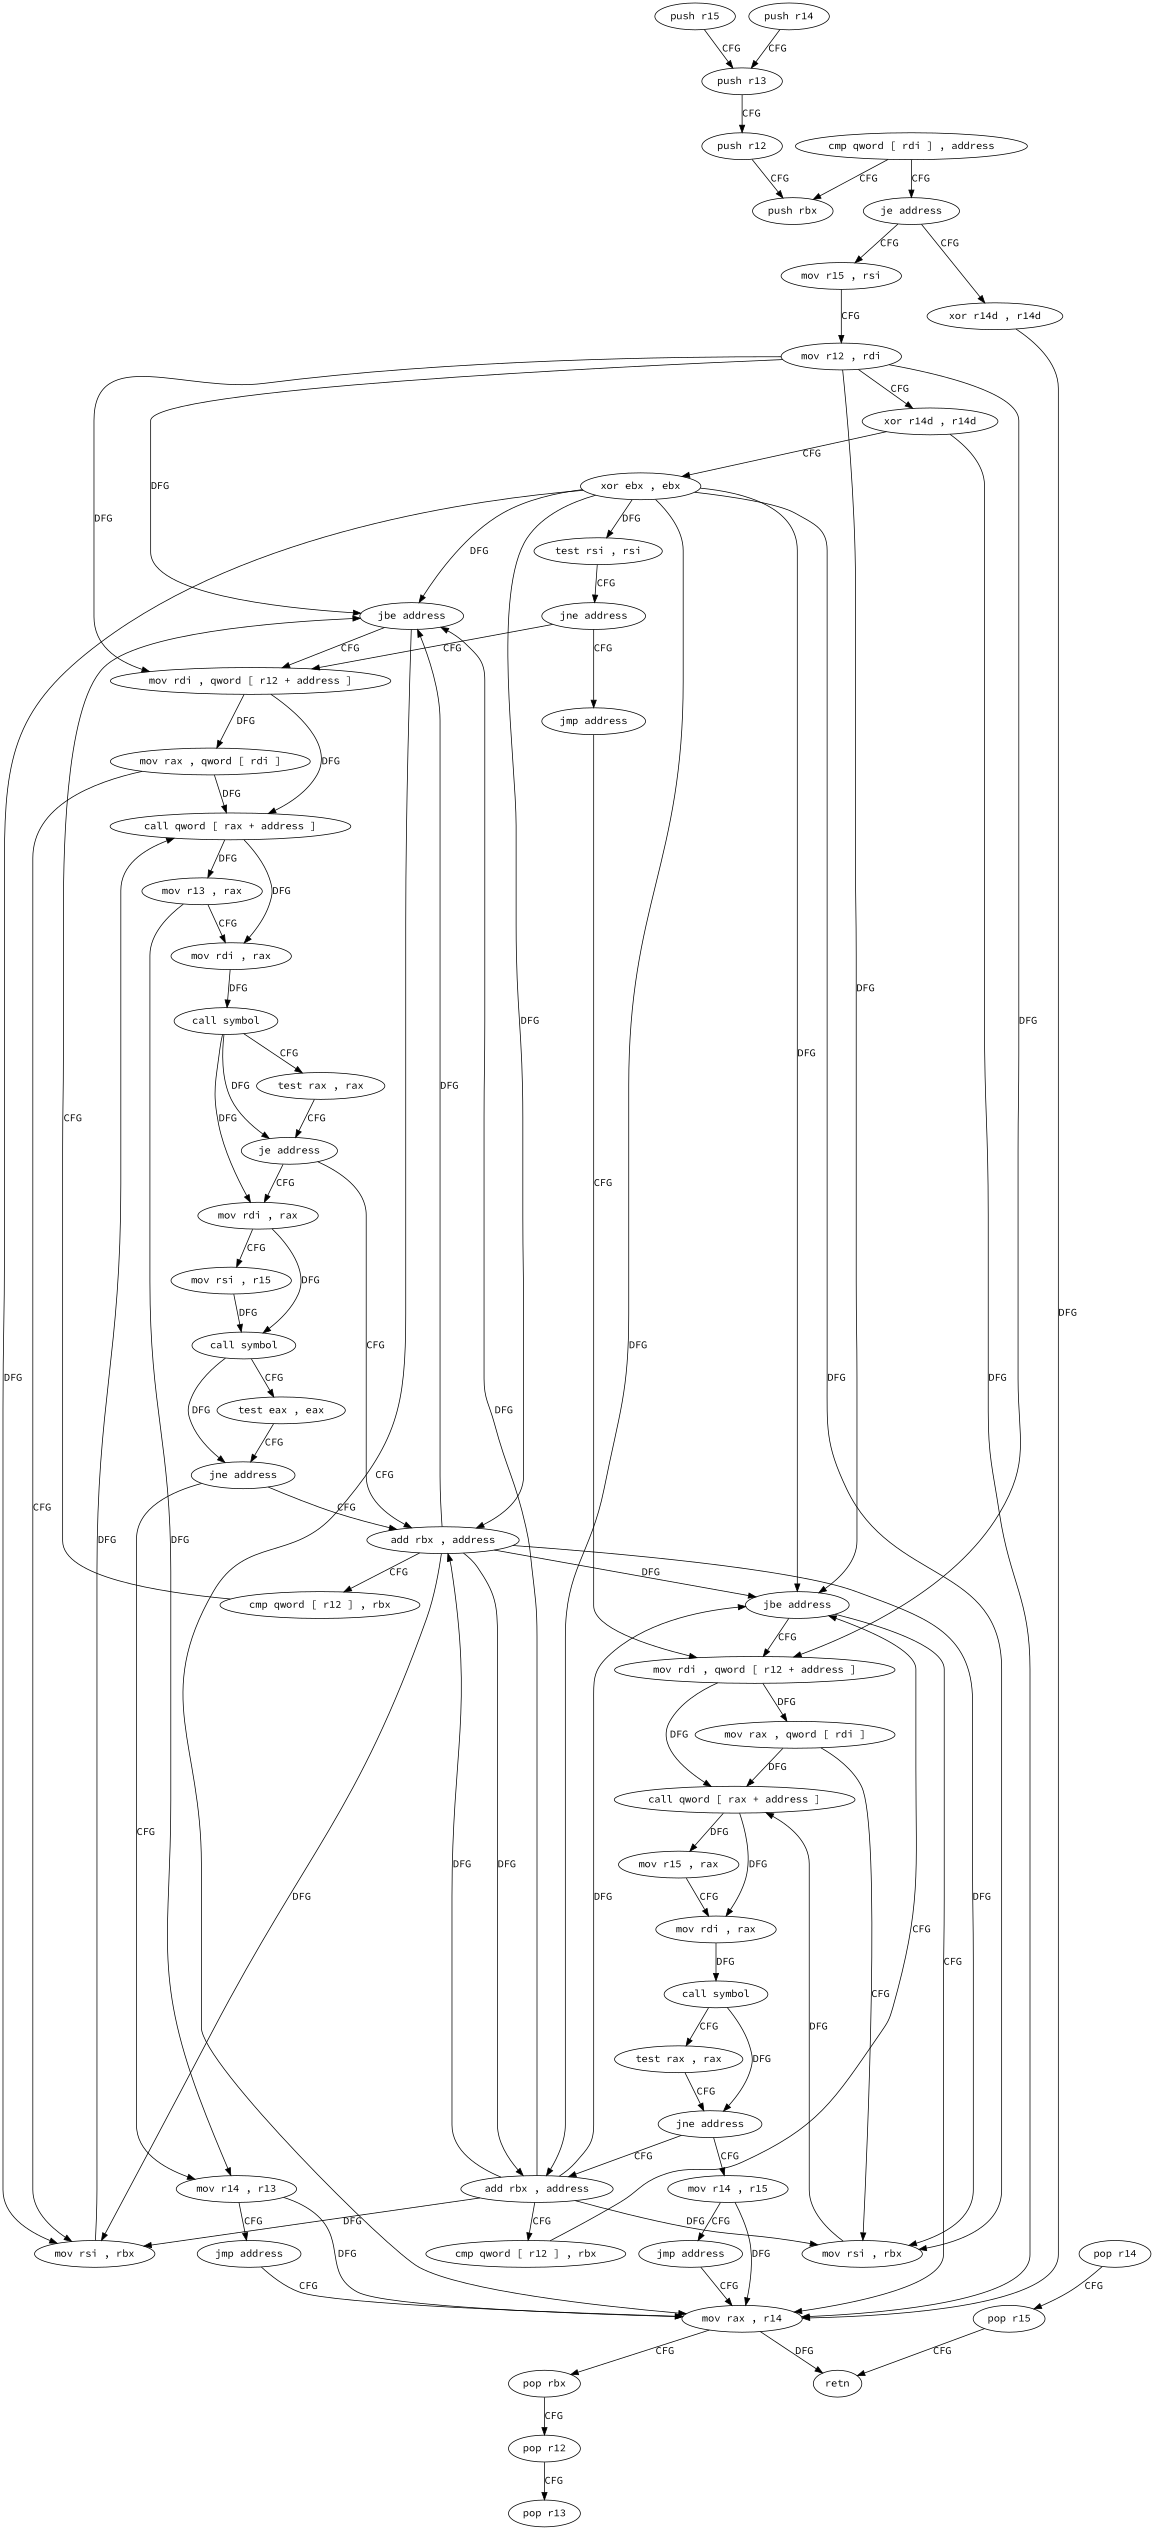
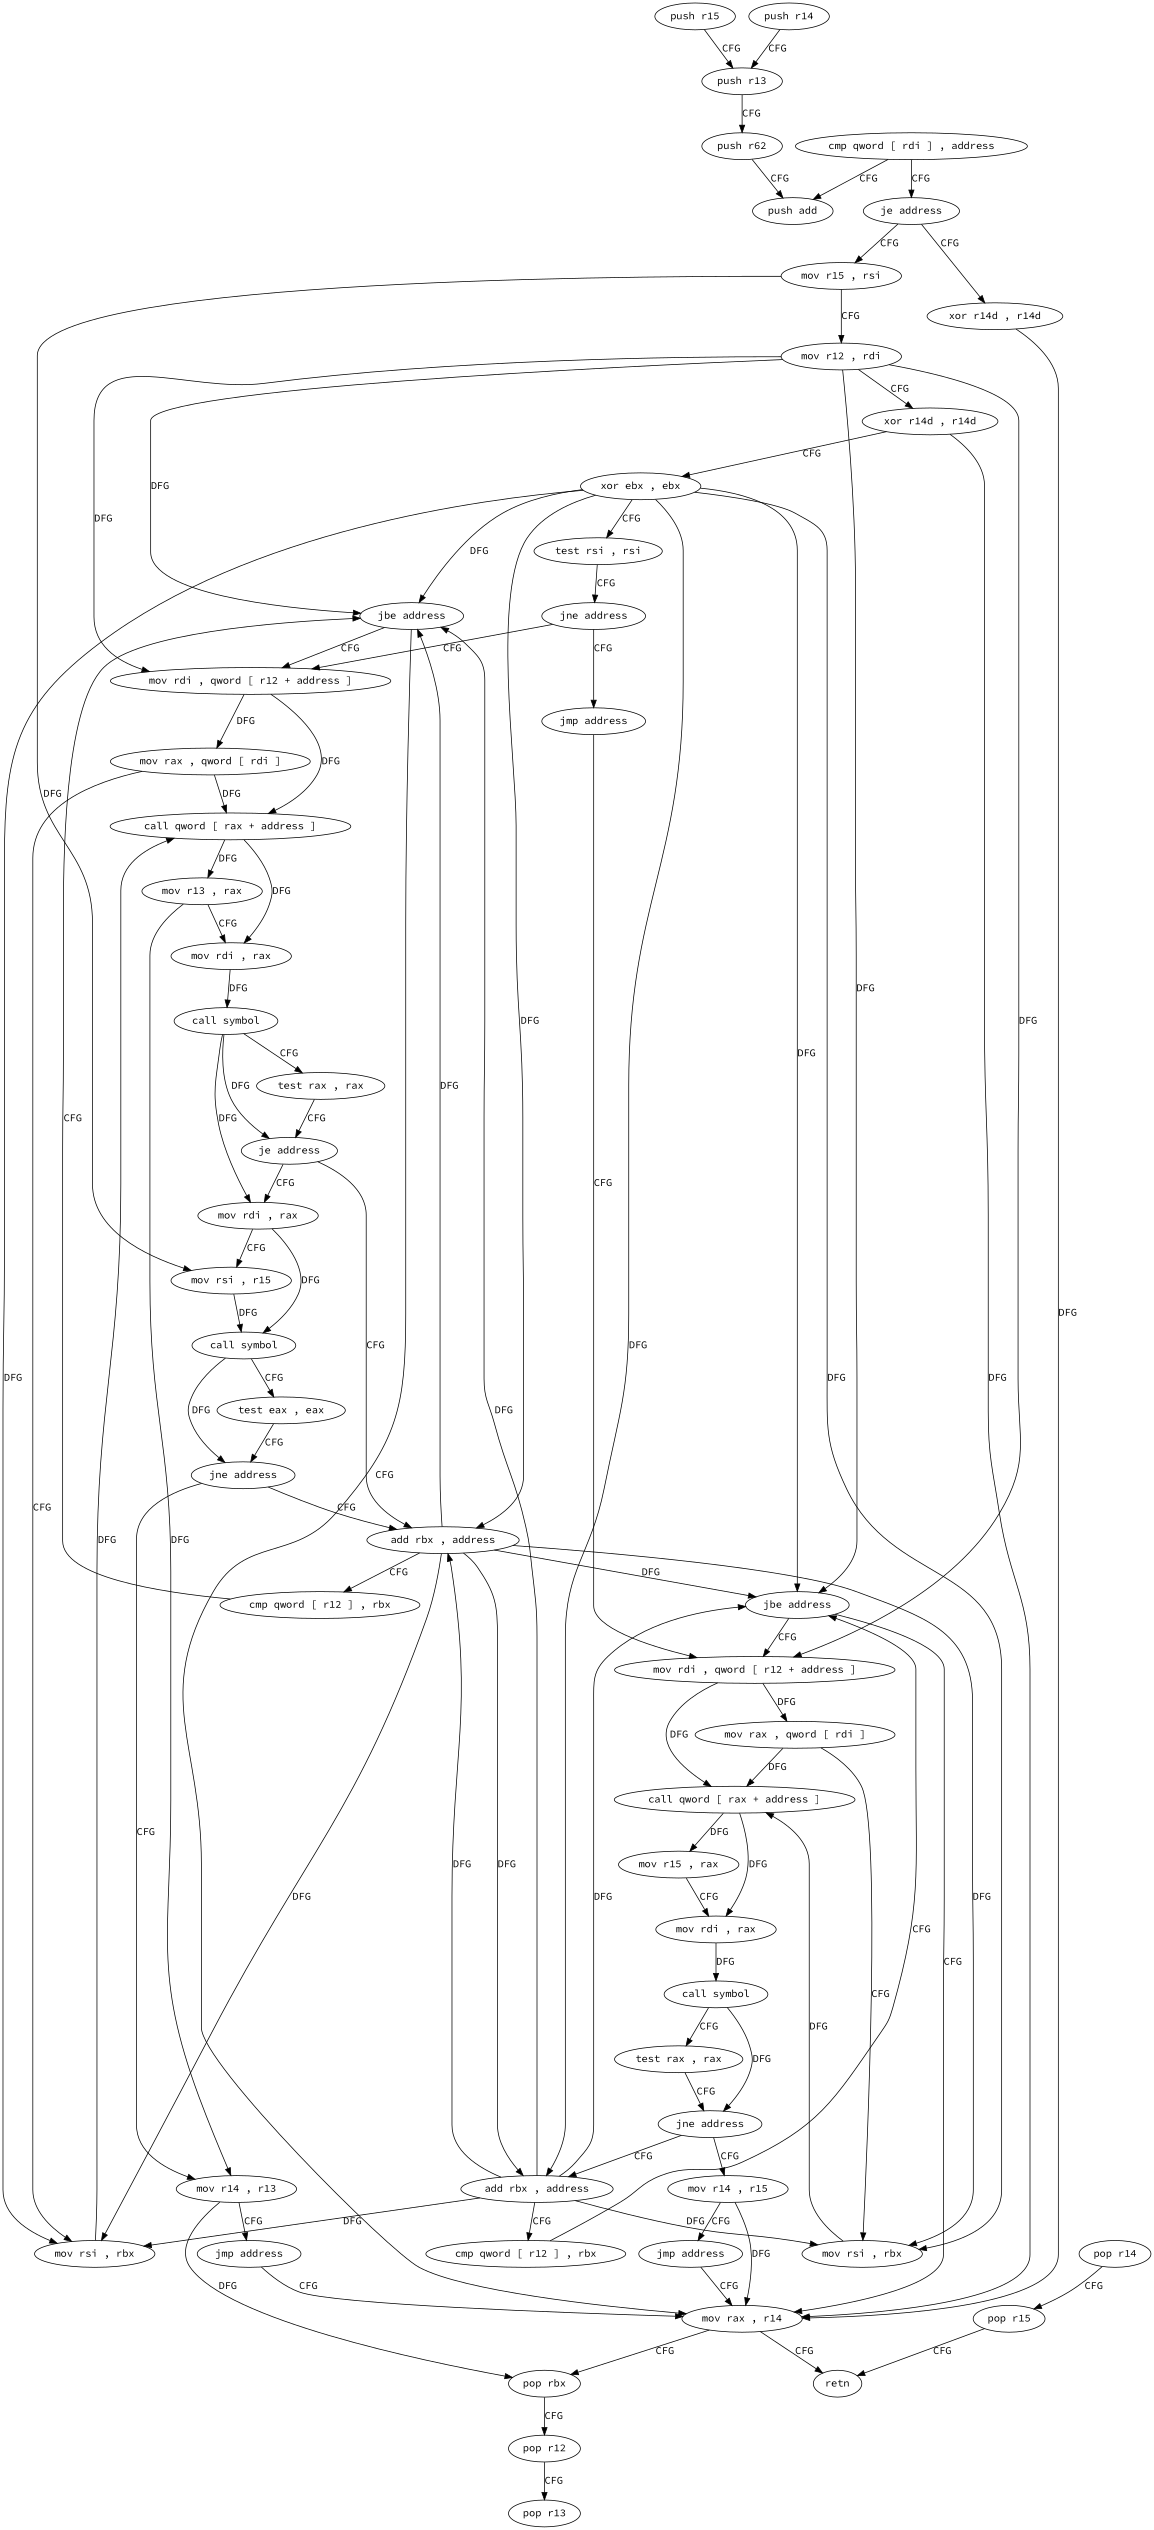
node "push r12": label "push r12" -> "push r62"
node "push rbx": label "push rbx" -> "push add"
edge "mov r15 , rsi" -> "mov rsi , r15": added, label "DFG"
edge "xor ebx , ebx" -> "test rsi , rsi": label "DFG" -> "CFG"
edge "mov r14 , r13" -> "mov rax , r14": now "mov r14 , r13" -> "pop rbx"
edge "mov rax , r14" -> "retn": label "DFG" -> "CFG"
